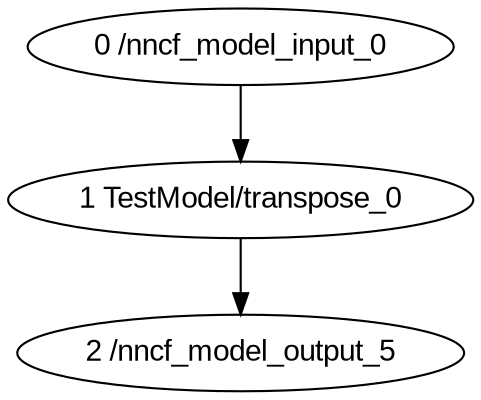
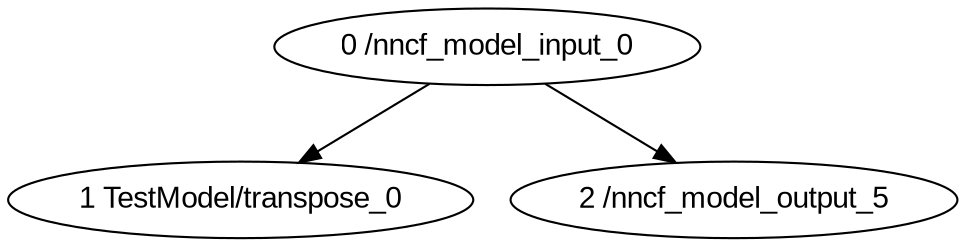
edge "1 TestModel/transpose_0" -> "2 /nncf_model_output_5": now "0 /nncf_model_input_0" -> "2 /nncf_model_output_5"
